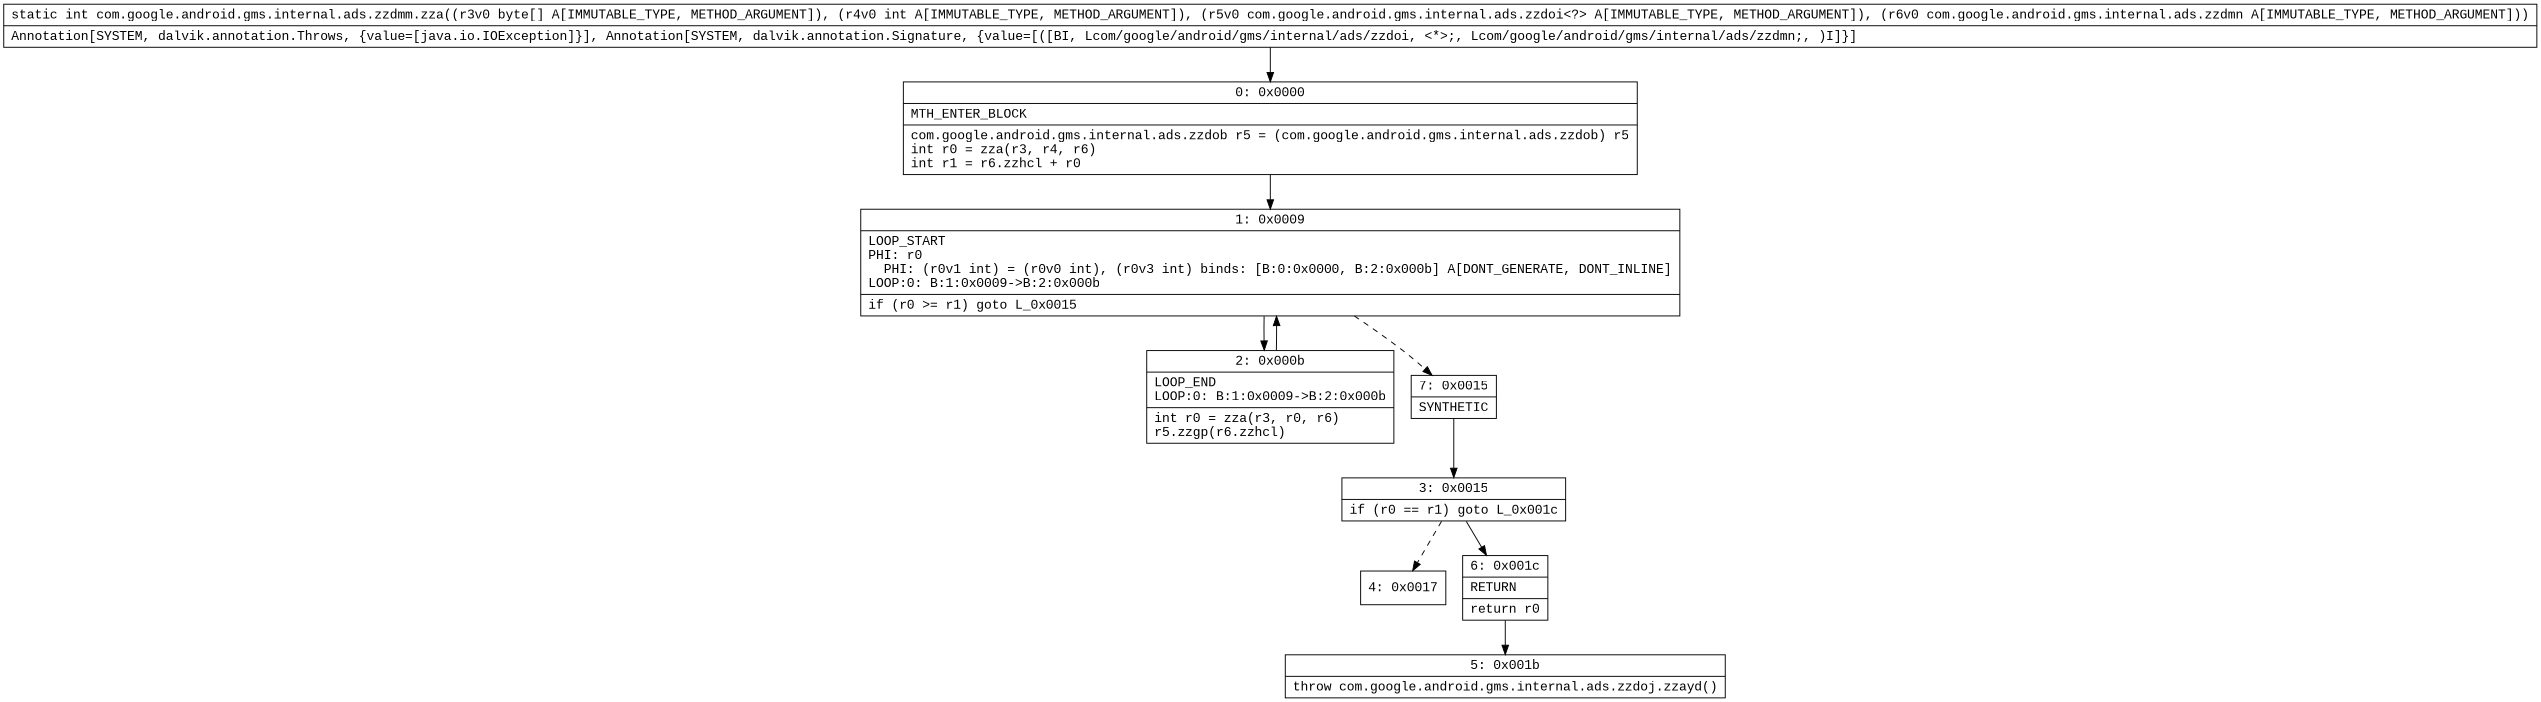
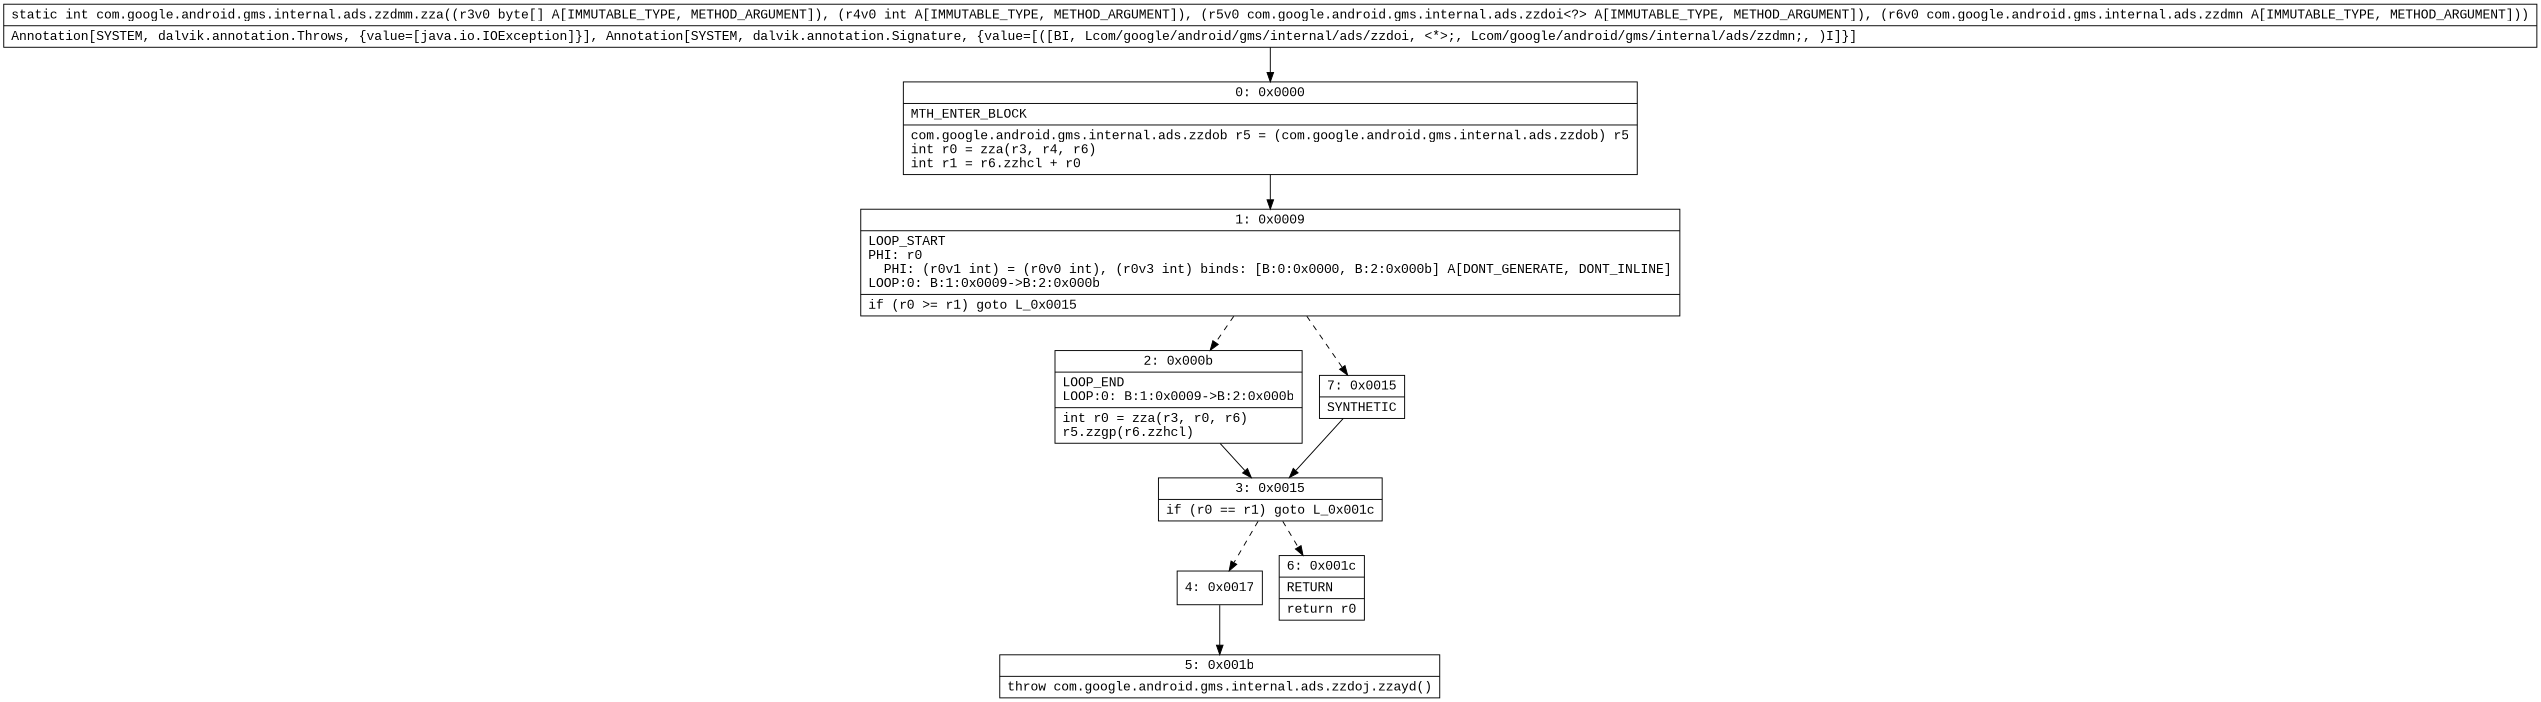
edge "1: 0x0009" -> "2: 0x000b": style solid -> dashed
edge "2: 0x000b" -> "1: 0x0009": now "2: 0x000b" -> "3: 0x0015"
edge "3: 0x0015" -> "6: 0x001c": style solid -> dashed
edge "6: 0x001c" -> "5: 0x001b": now "4: 0x0017" -> "5: 0x001b"
